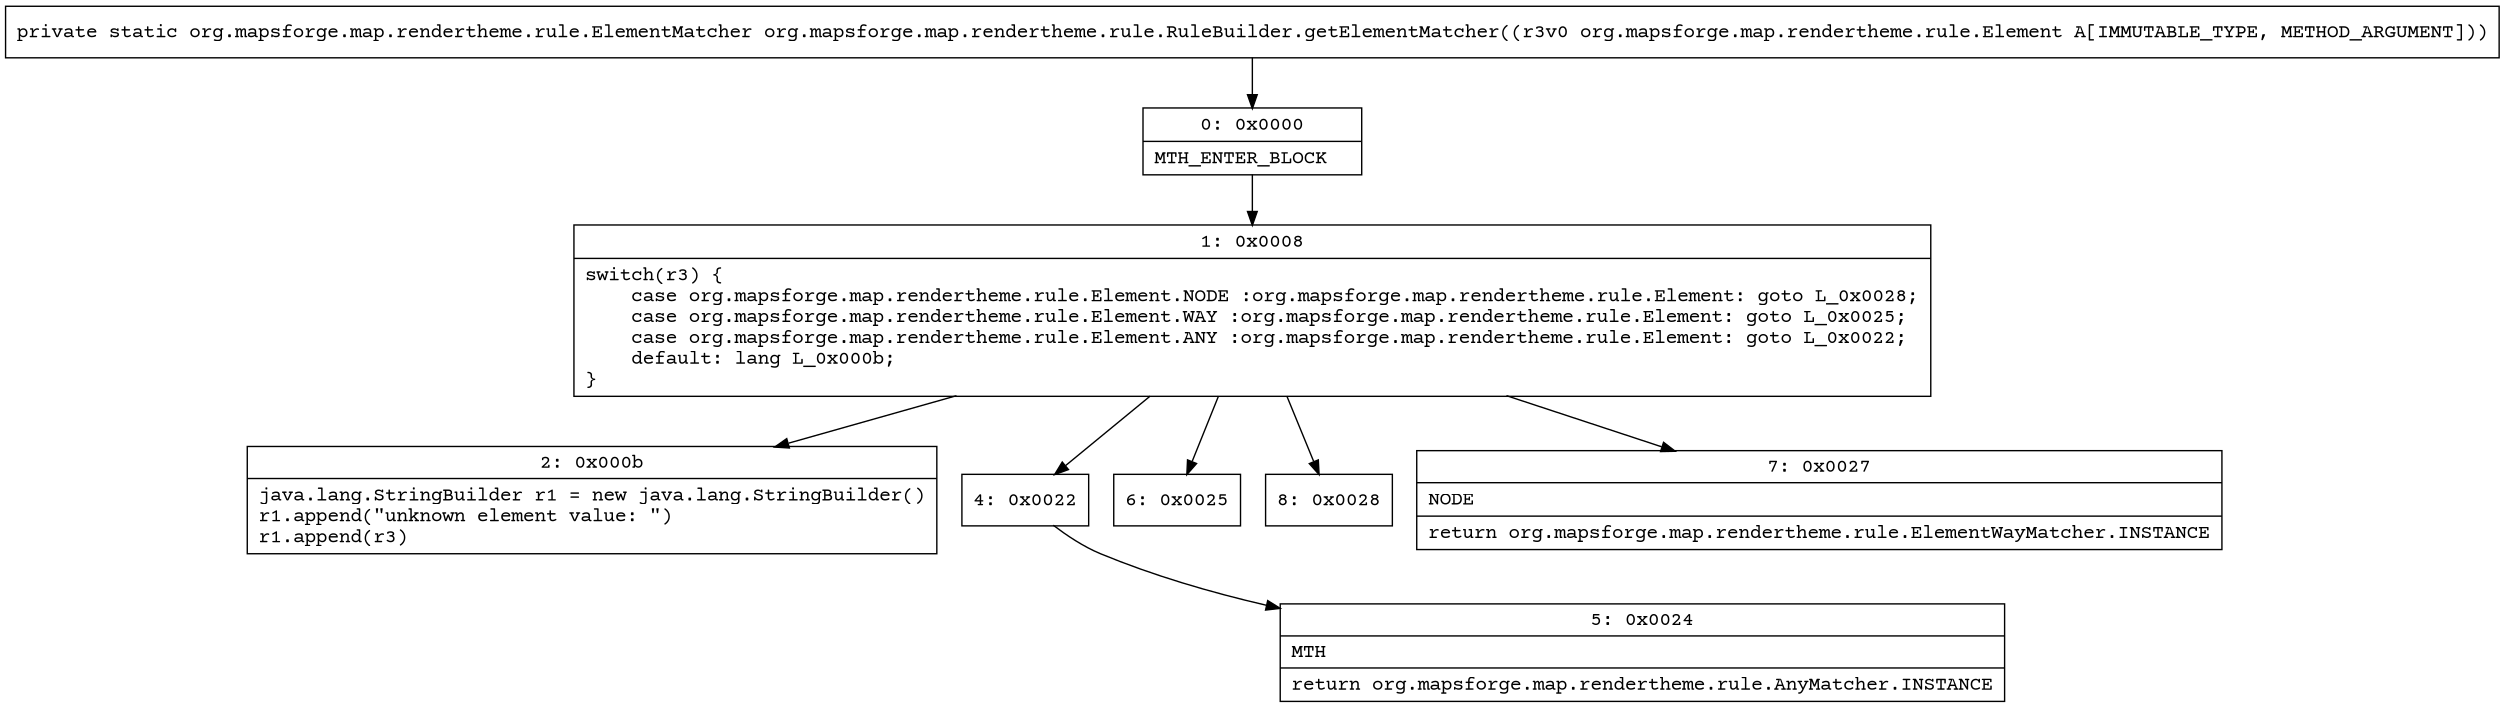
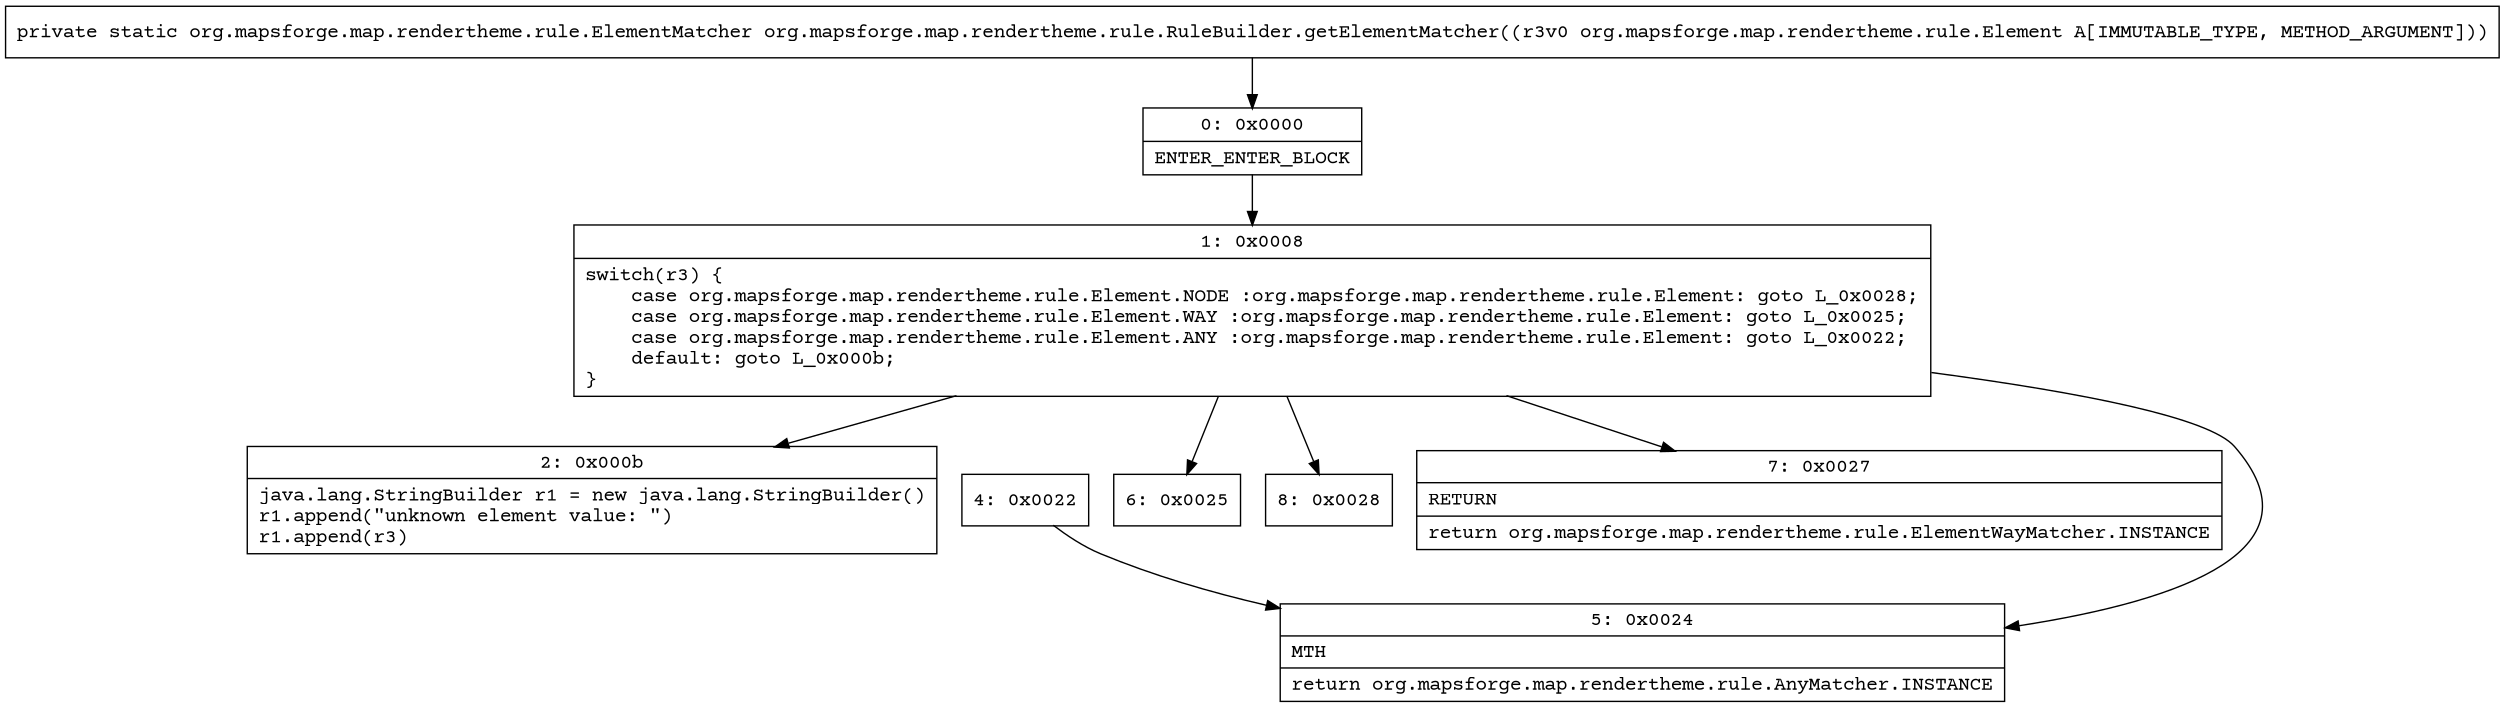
node "0: 0x0000": text "MTH_ENTER_BLOCK" -> "ENTER_ENTER_BLOCK"
node "1: 0x0008": text "default: lang L_0x000b;" -> "default: goto L_0x000b;"
edge "1: 0x0008" -> "4: 0x0022": now "1: 0x0008" -> "5: 0x0024"
node "7: 0x0027": text "NODE" -> "RETURN"
